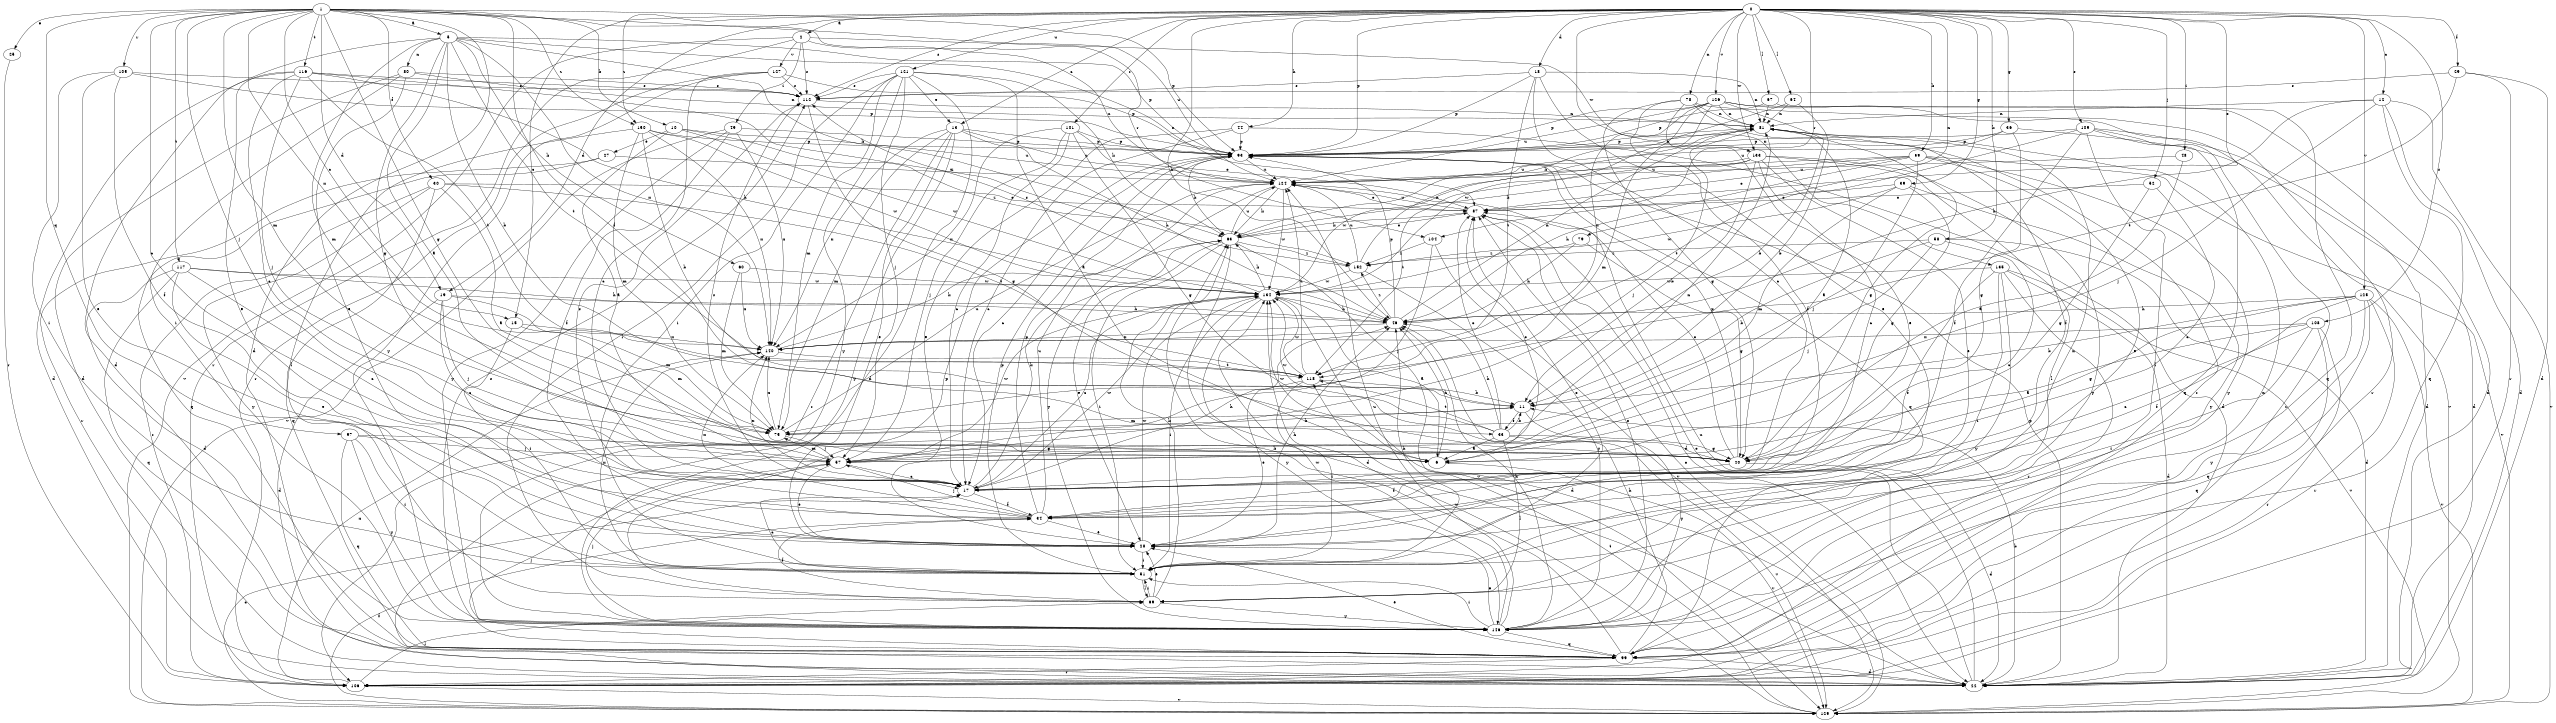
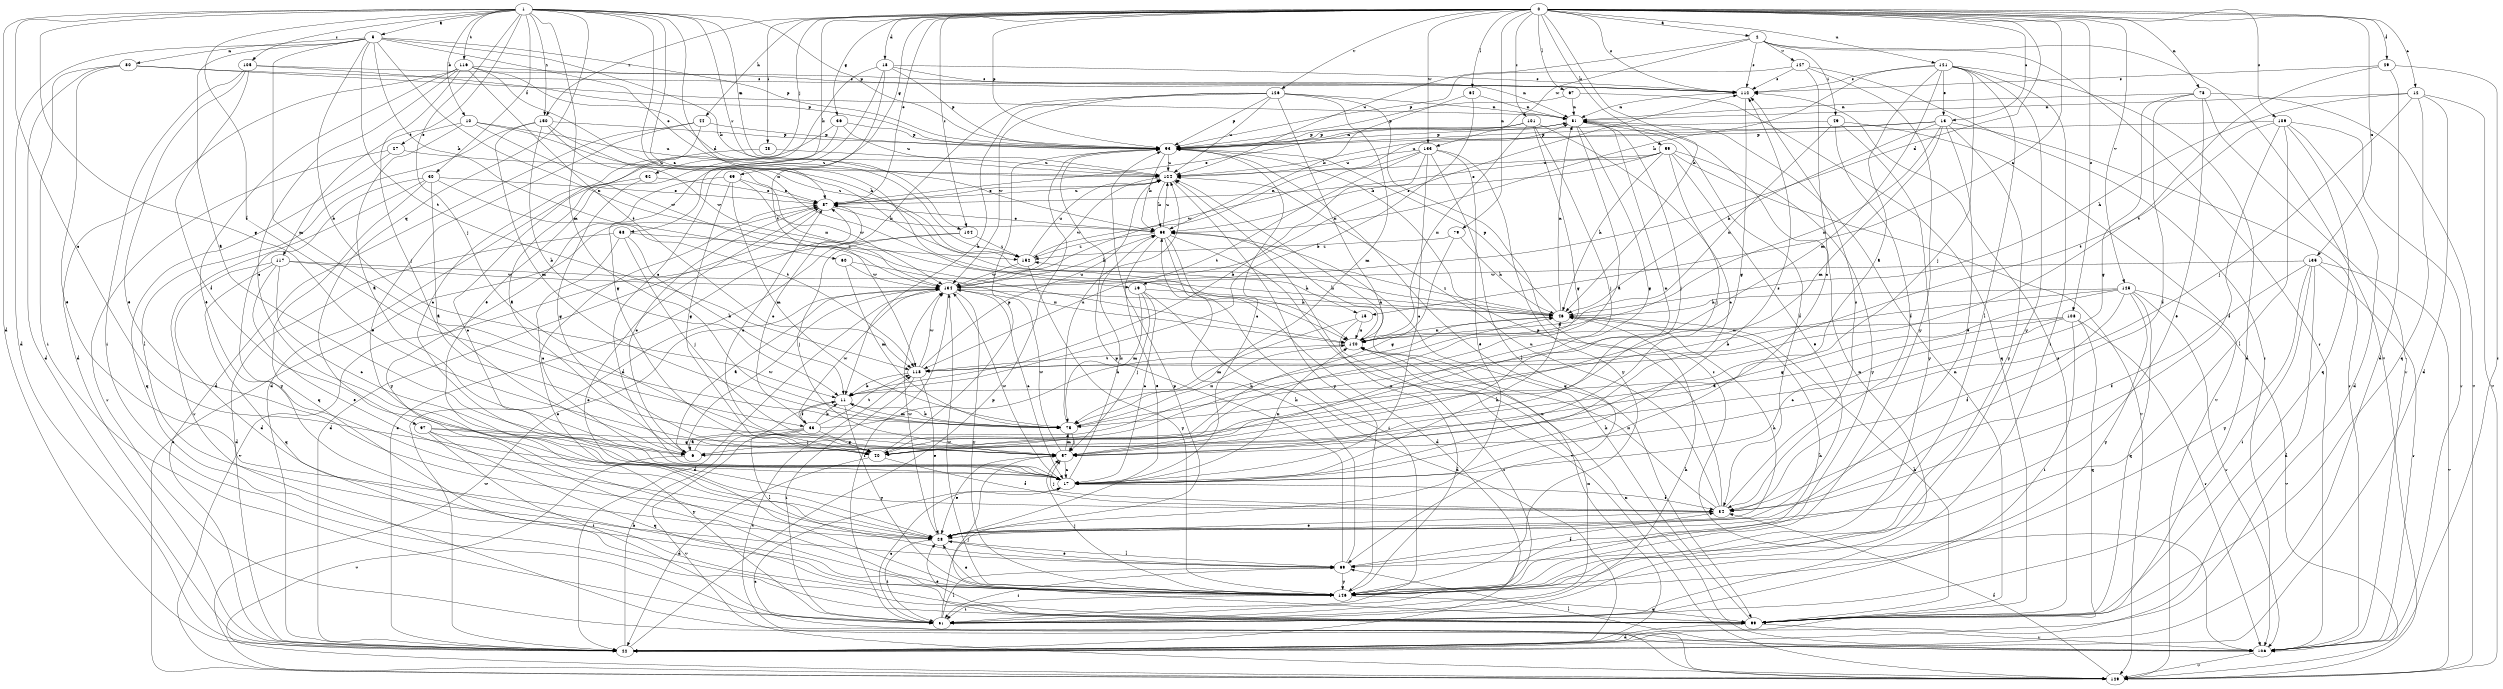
node "25": removed
edge "5" -> "40": removed, label "g"
edge "28" -> "69": added, label "l"
